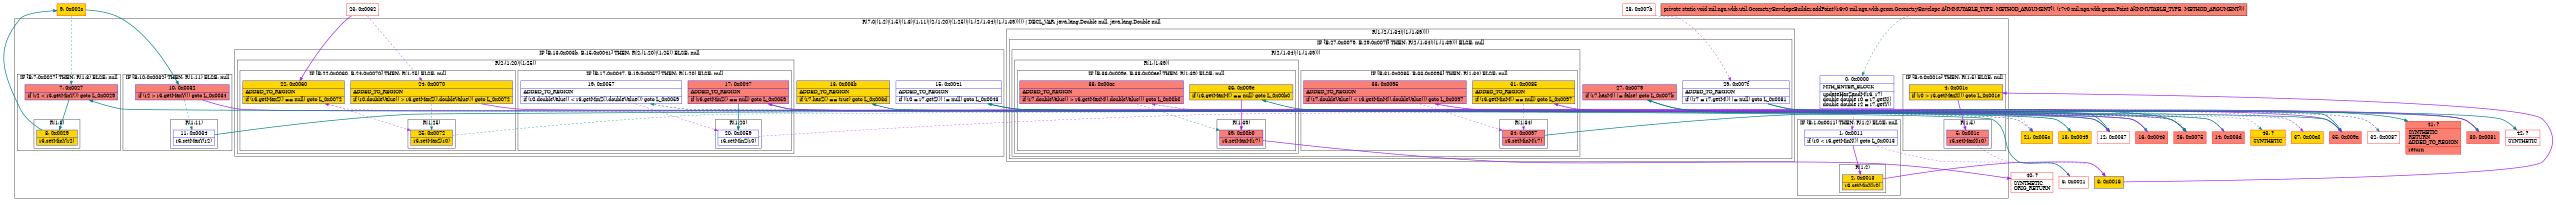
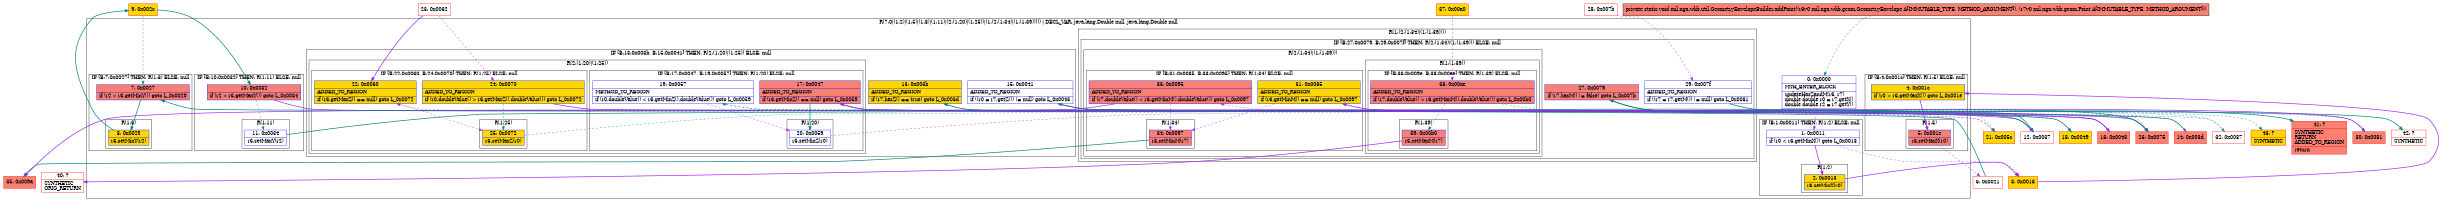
node "19: 0x0057": text "ADDED_TO_REGION" -> "METHOD_TO_REGION"
node "36: 0x009e": removed
edge "15: 0x0041" -> "16: 0x0043": color teal -> purple
edge "29: 0x007f" -> "30: 0x0081": style bold -> dashed
node "3: 0x0016": color blue -> red
